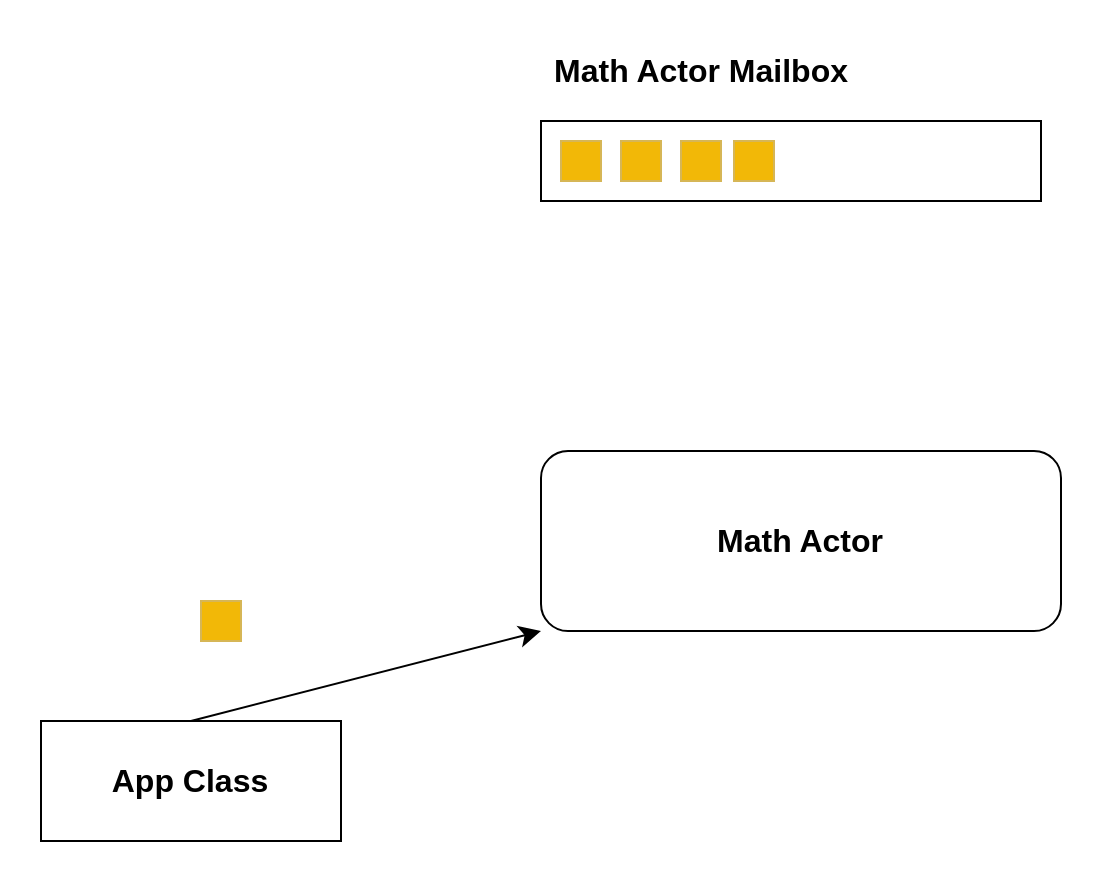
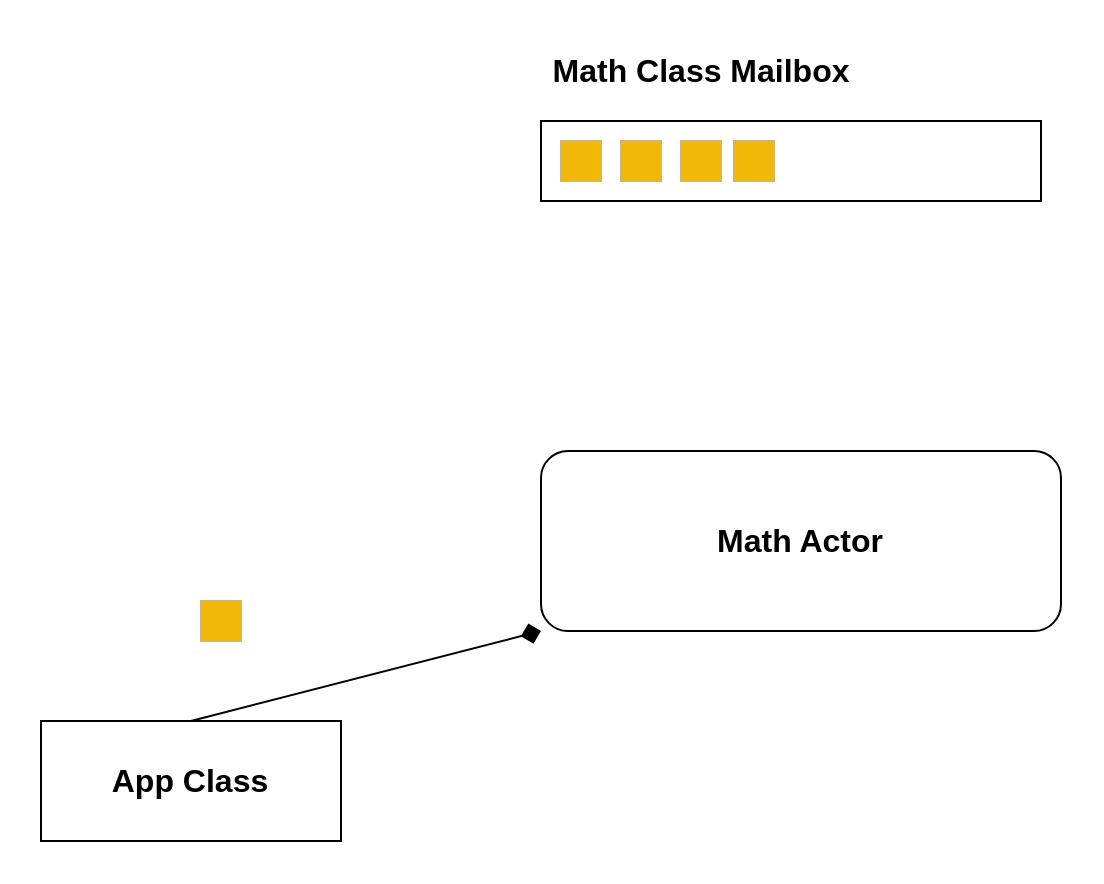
node "Math Actor Mailbox": label "Math Actor Mailbox" -> "Math Class Mailbox"
edge "App Class" -> "Math Actor": arrowhead classic -> diamond
